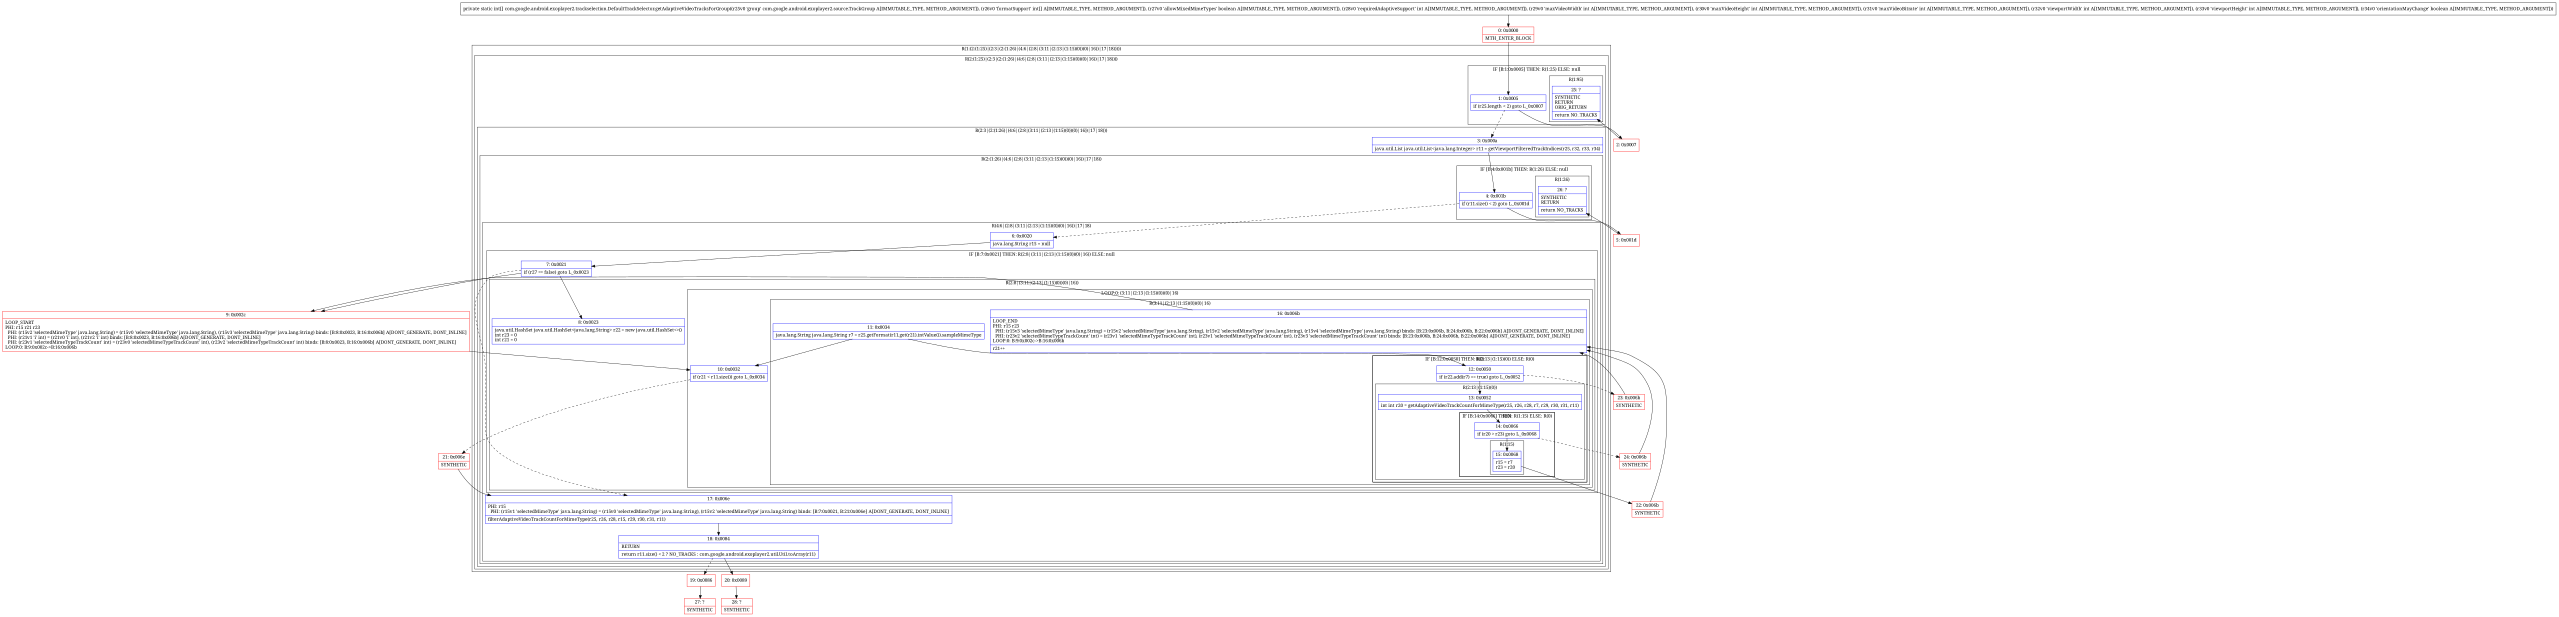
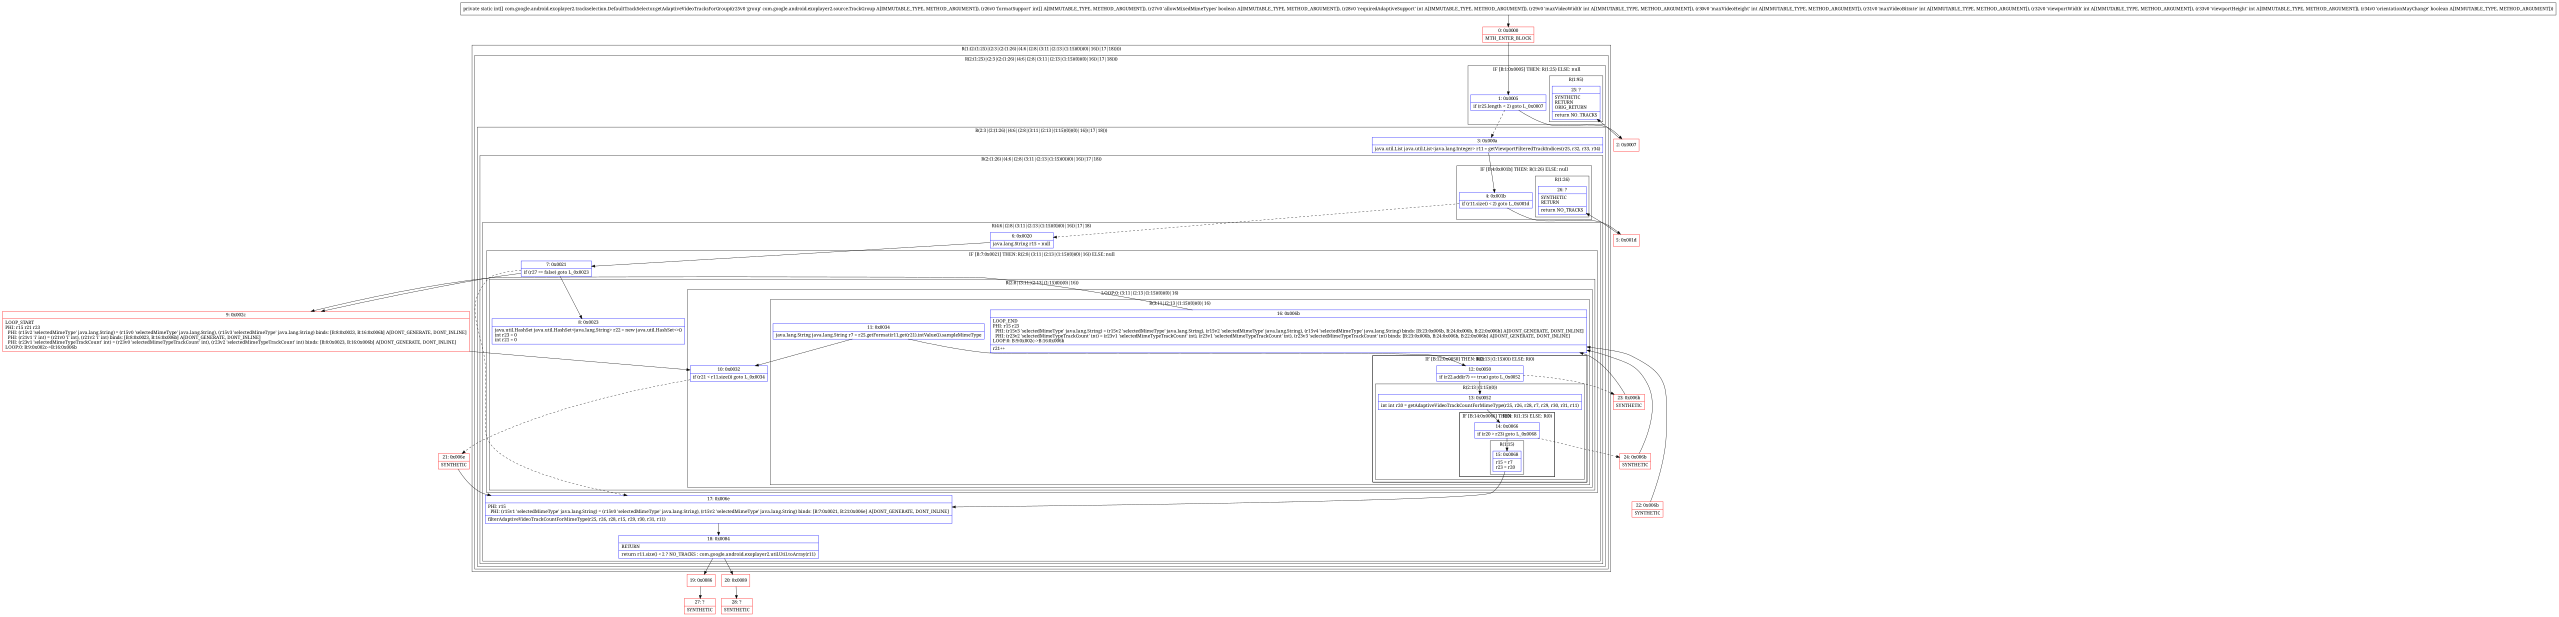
edge "15: 0x0068" -> "22: 0x006b": now "15: 0x0068" -> "17: 0x006e"
edge "18: 0x0084" -> "19: 0x0086": style dashed -> solid
